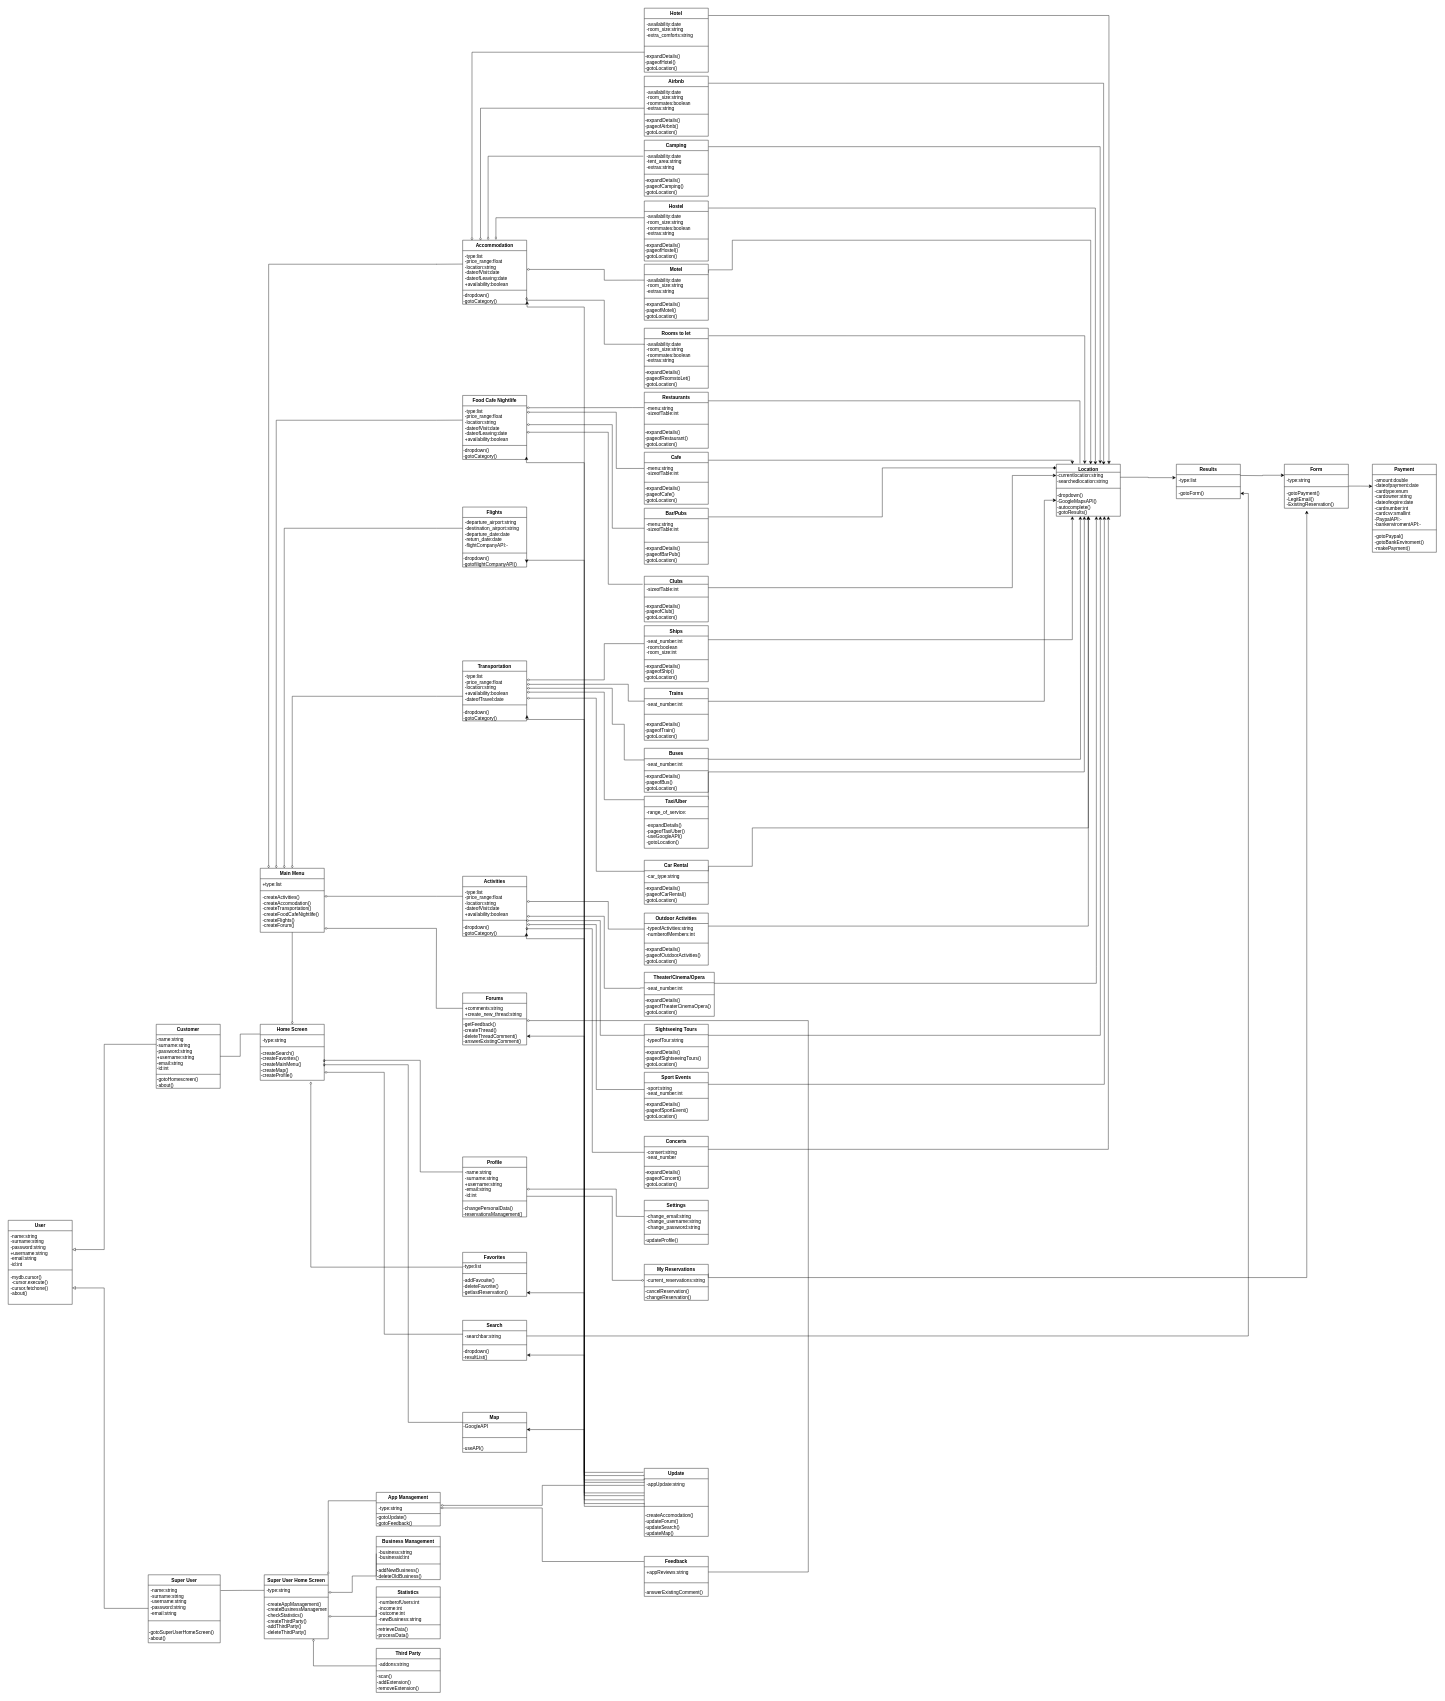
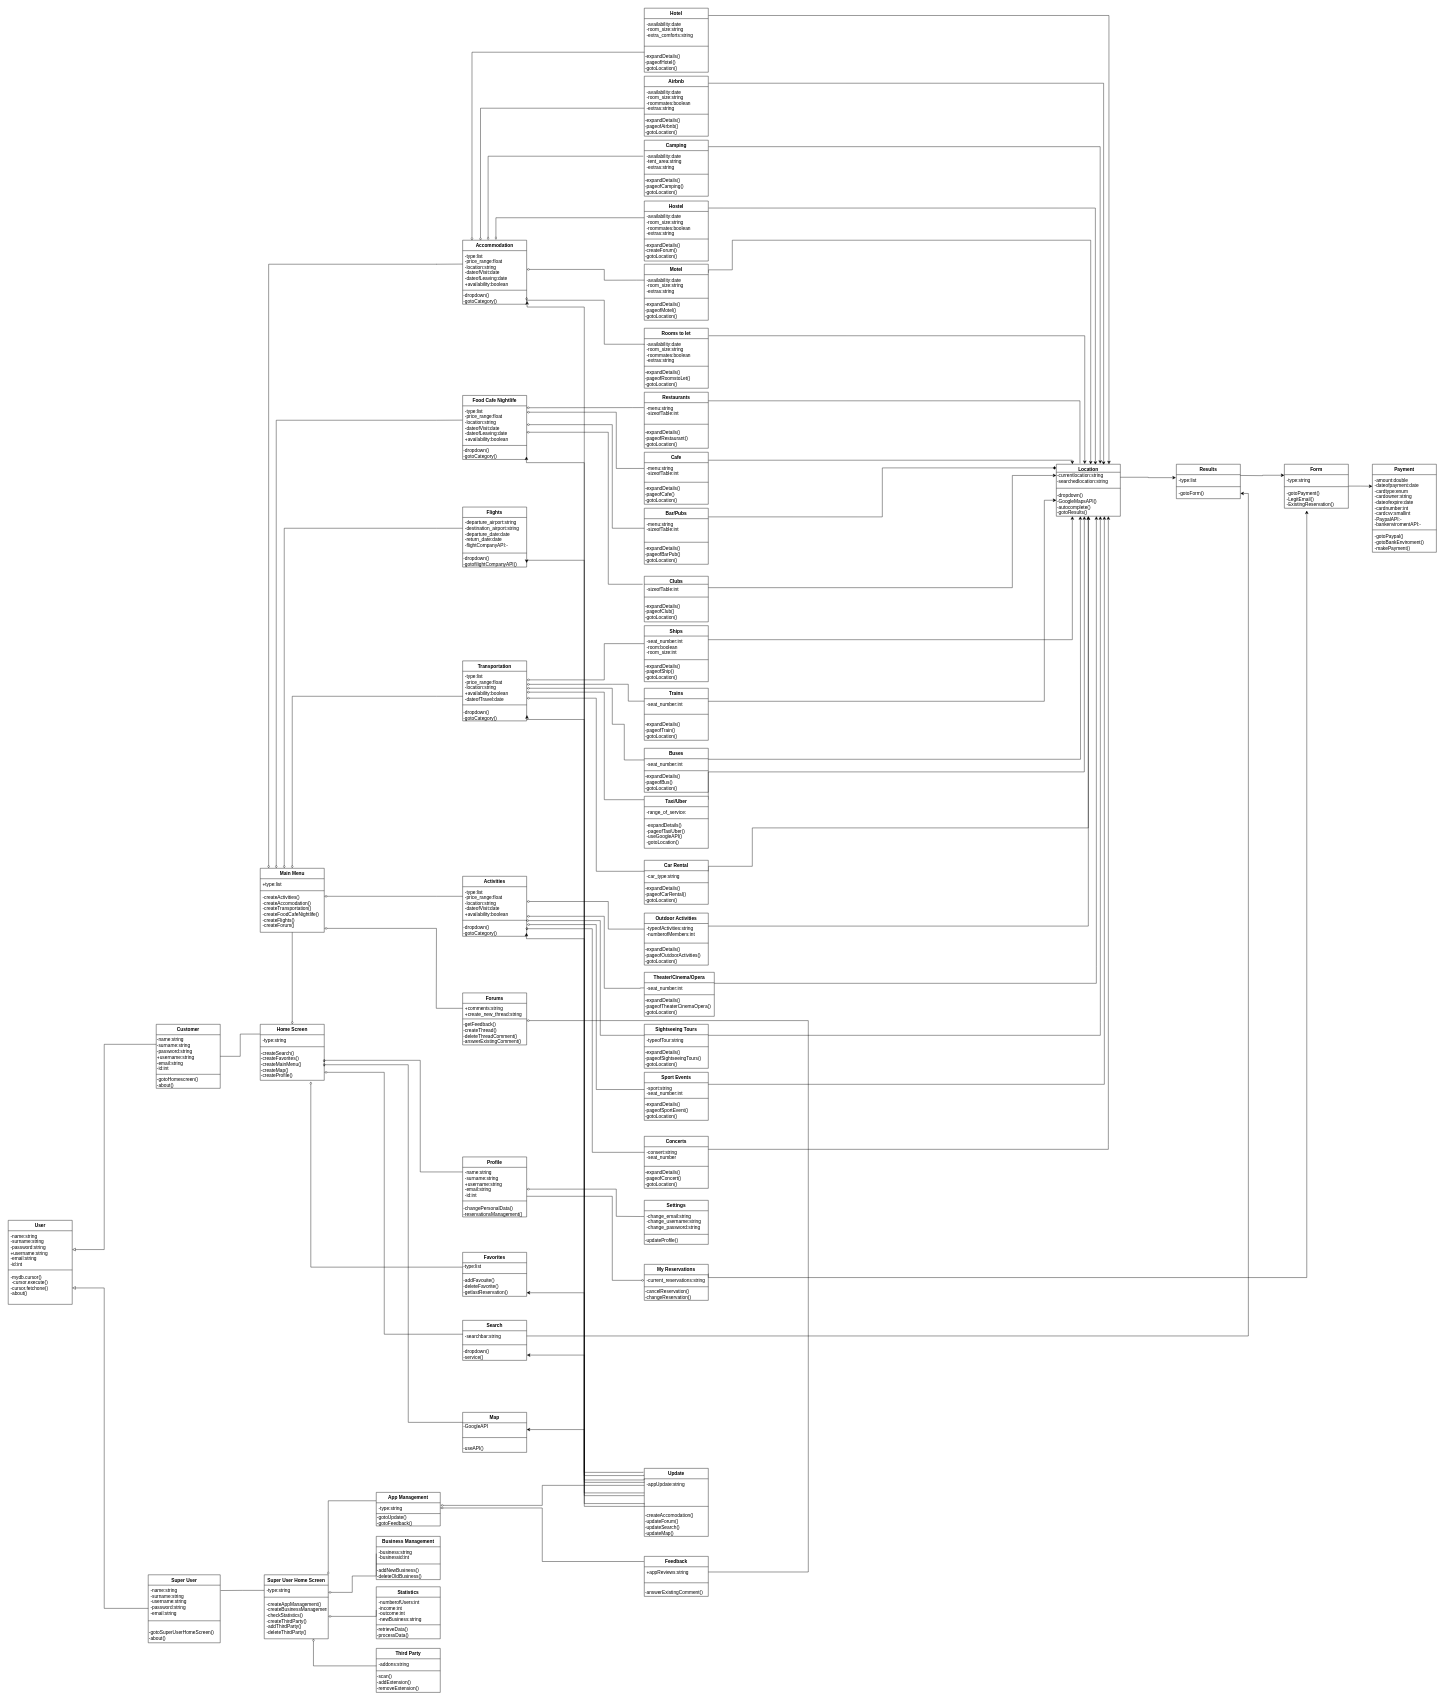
node "-expandDetails()-pageofHostel()-gotoLocation()": label "-expandDetails()-pageofHostel()-gotoLocation()" -> "-expandDetails()-createForum()-gotoLocation()"
edge "-appUpdate:string" -> "-getFeedback() -createThread() -deleteThreadComment() -answerExistingComment()": removed
node "-dropdown() -resultList()": label "-dropdown() -resultList()" -> "-dropdown() -service()"
